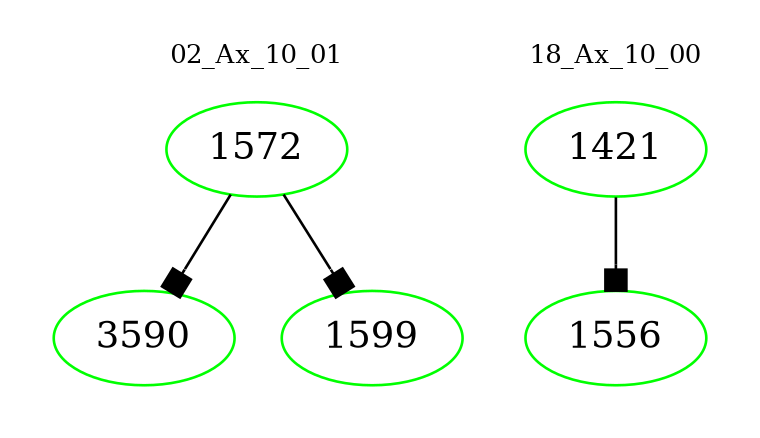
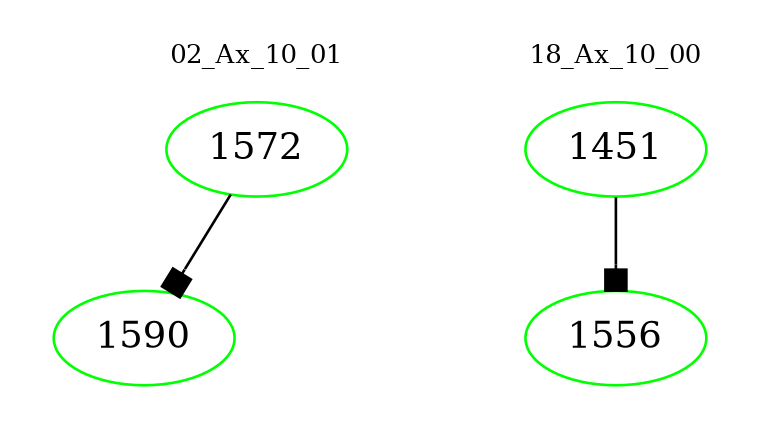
node "1421": label "1421" -> "1451"
node "3590": label "3590" -> "1590"
node "1599": removed
